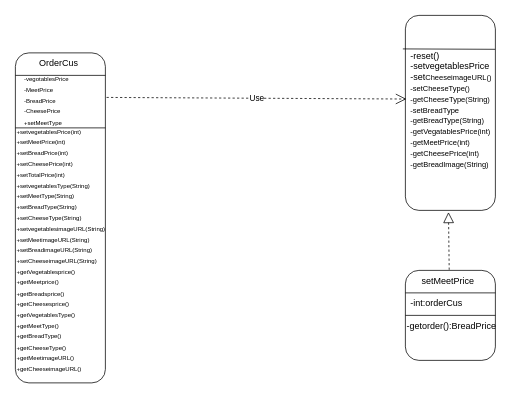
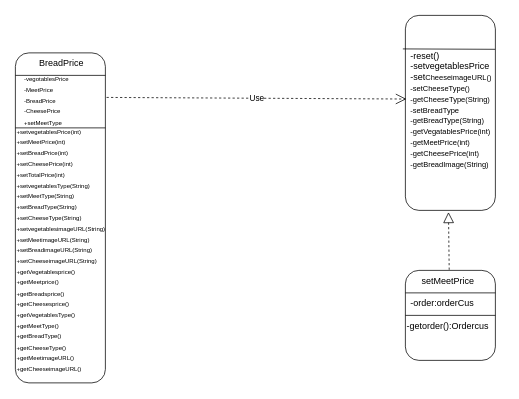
node "OrderCus": label "OrderCus" -> "BreadPrice"
node "-int:orderCus": label "-int:orderCus" -> "-order:orderCus"
node "-getorder():BreadPrice": label "-getorder():BreadPrice" -> "-getorder():Ordercus"
